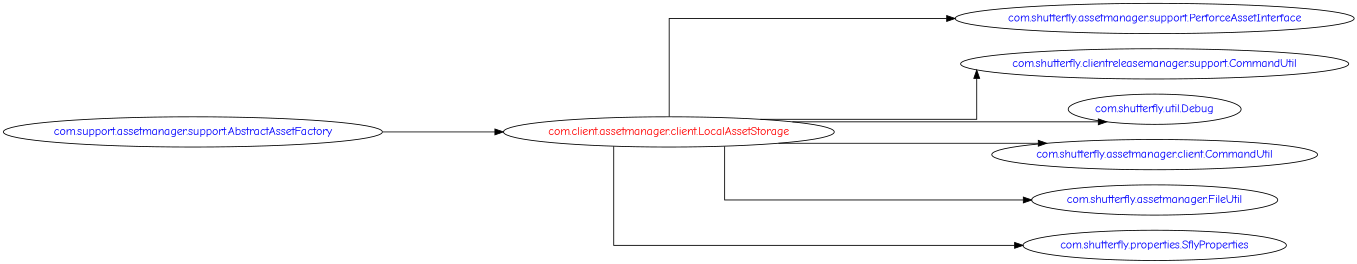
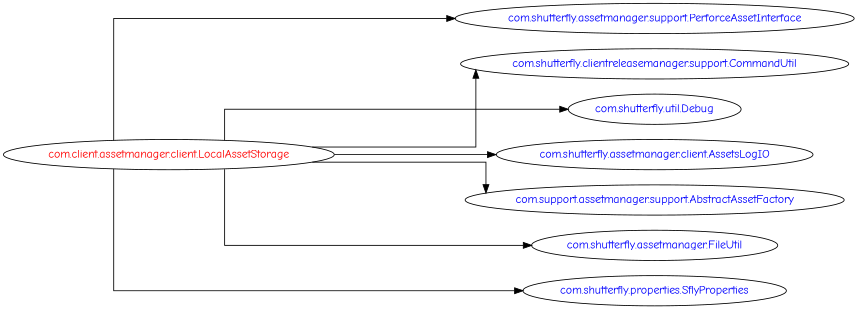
edge "com.support.assetmanager.support.AbstractAssetFactory" -> "com.client.assetmanager.client.LocalAssetStorage": reversed
node "com.shutterfly.assetmanager.client.CommandUtil": label "com.shutterfly.assetmanager.client.CommandUtil" -> "com.shutterfly.assetmanager.client.AssetsLogIO"
